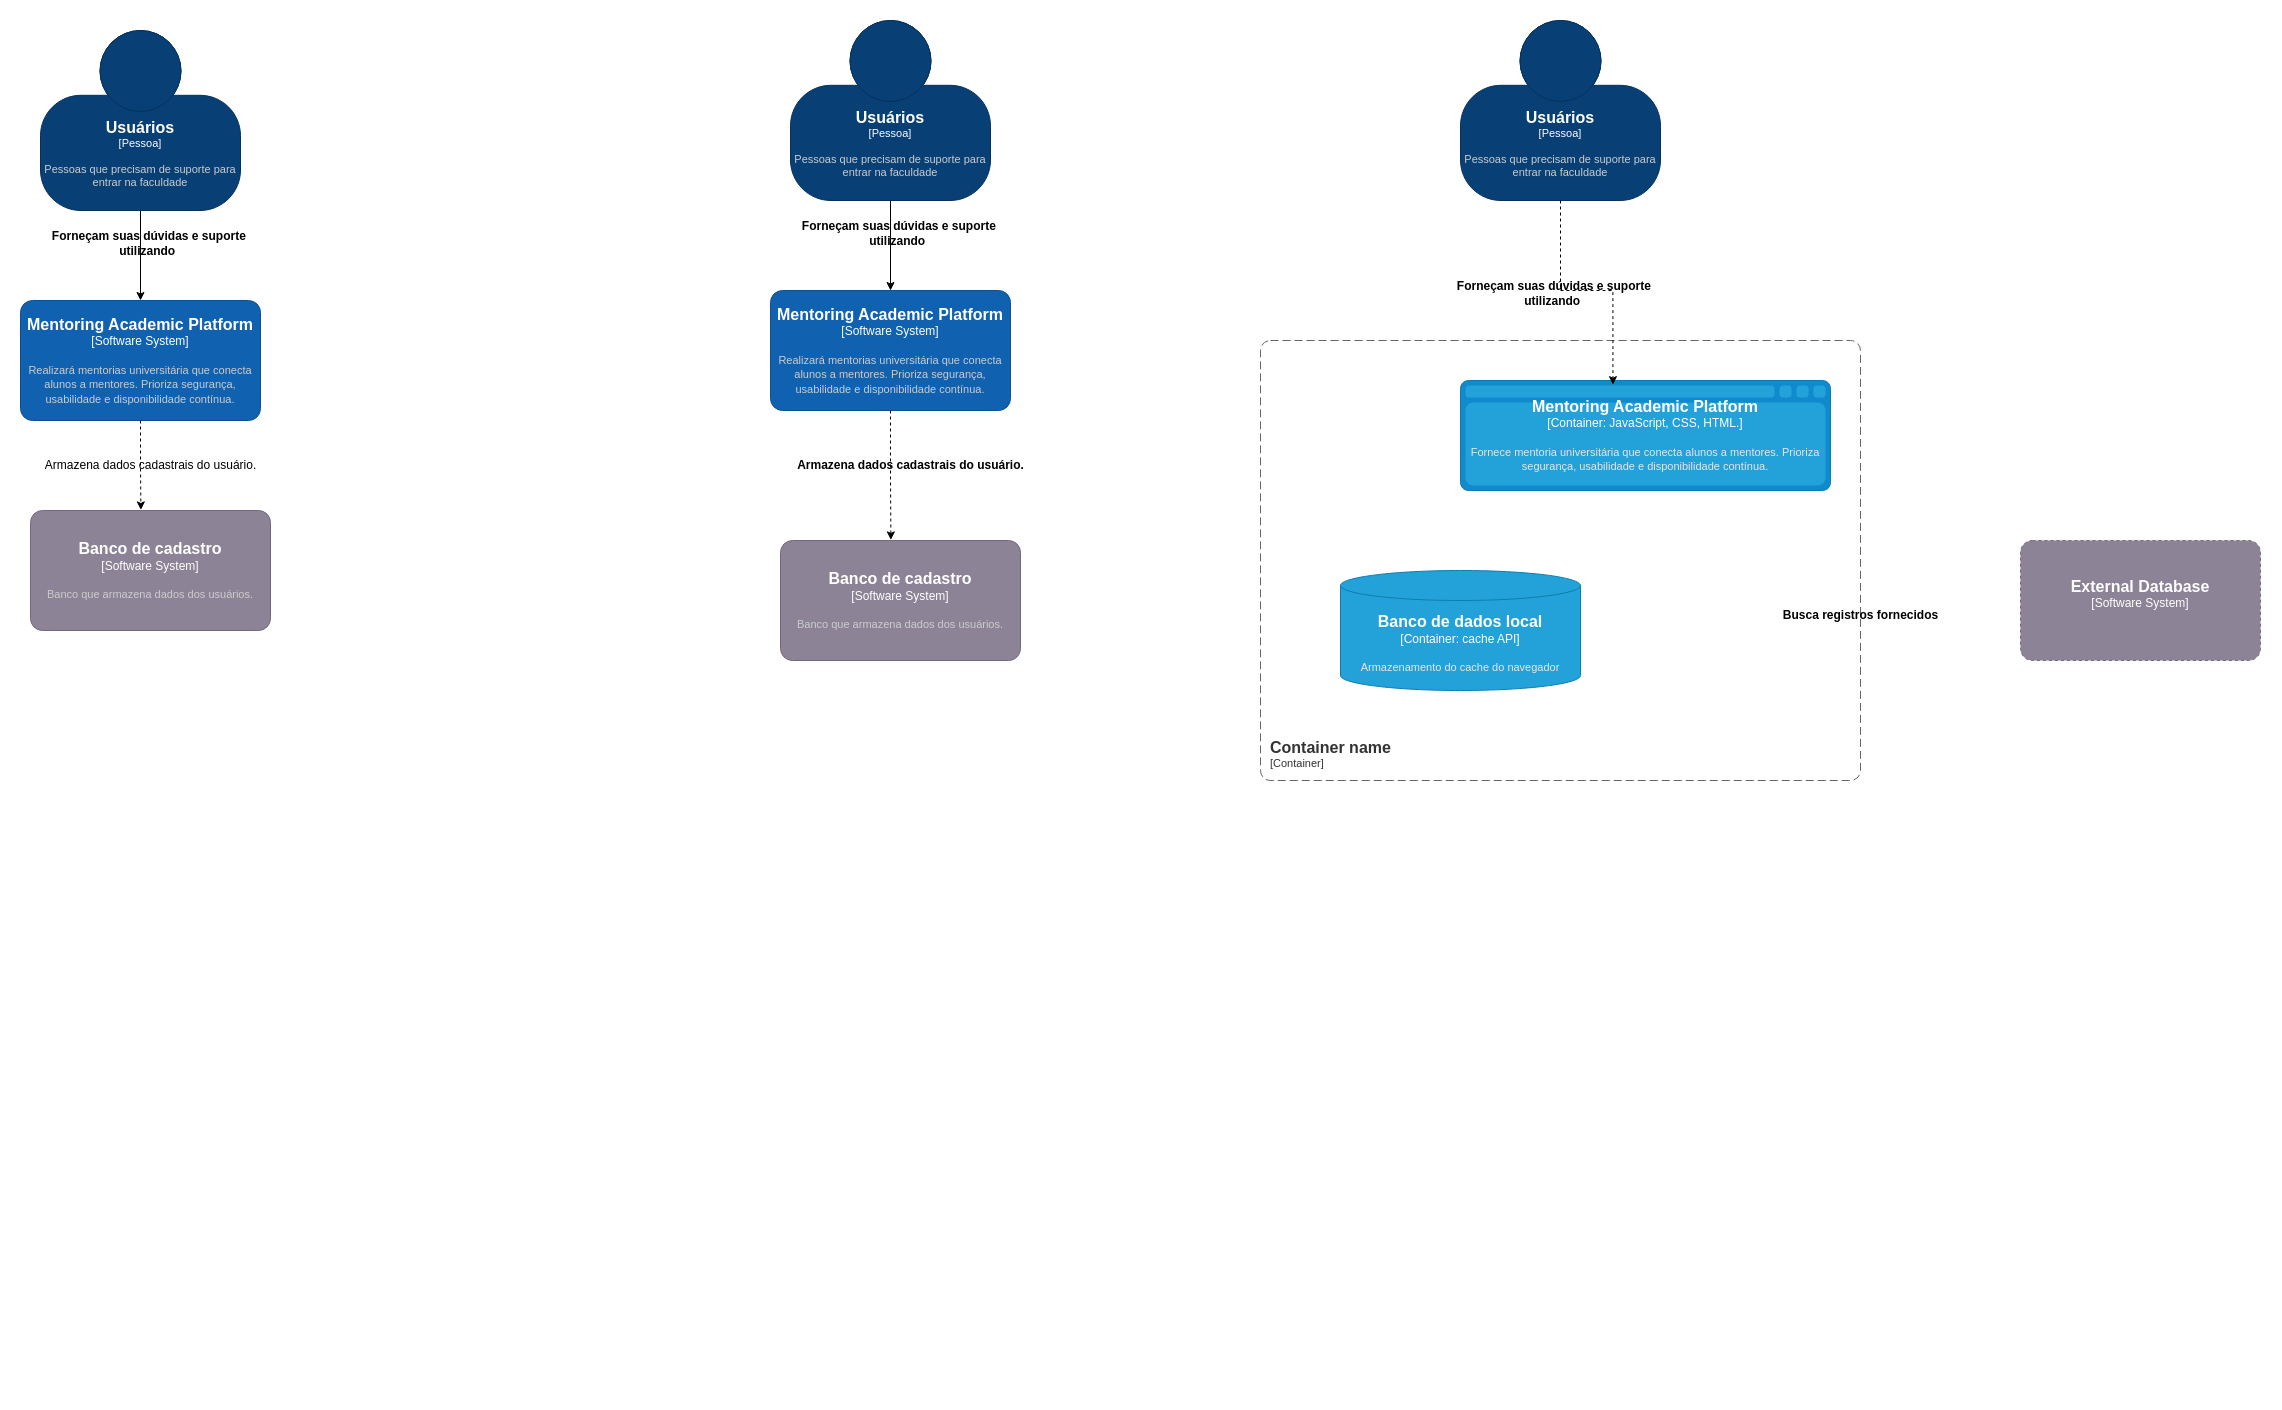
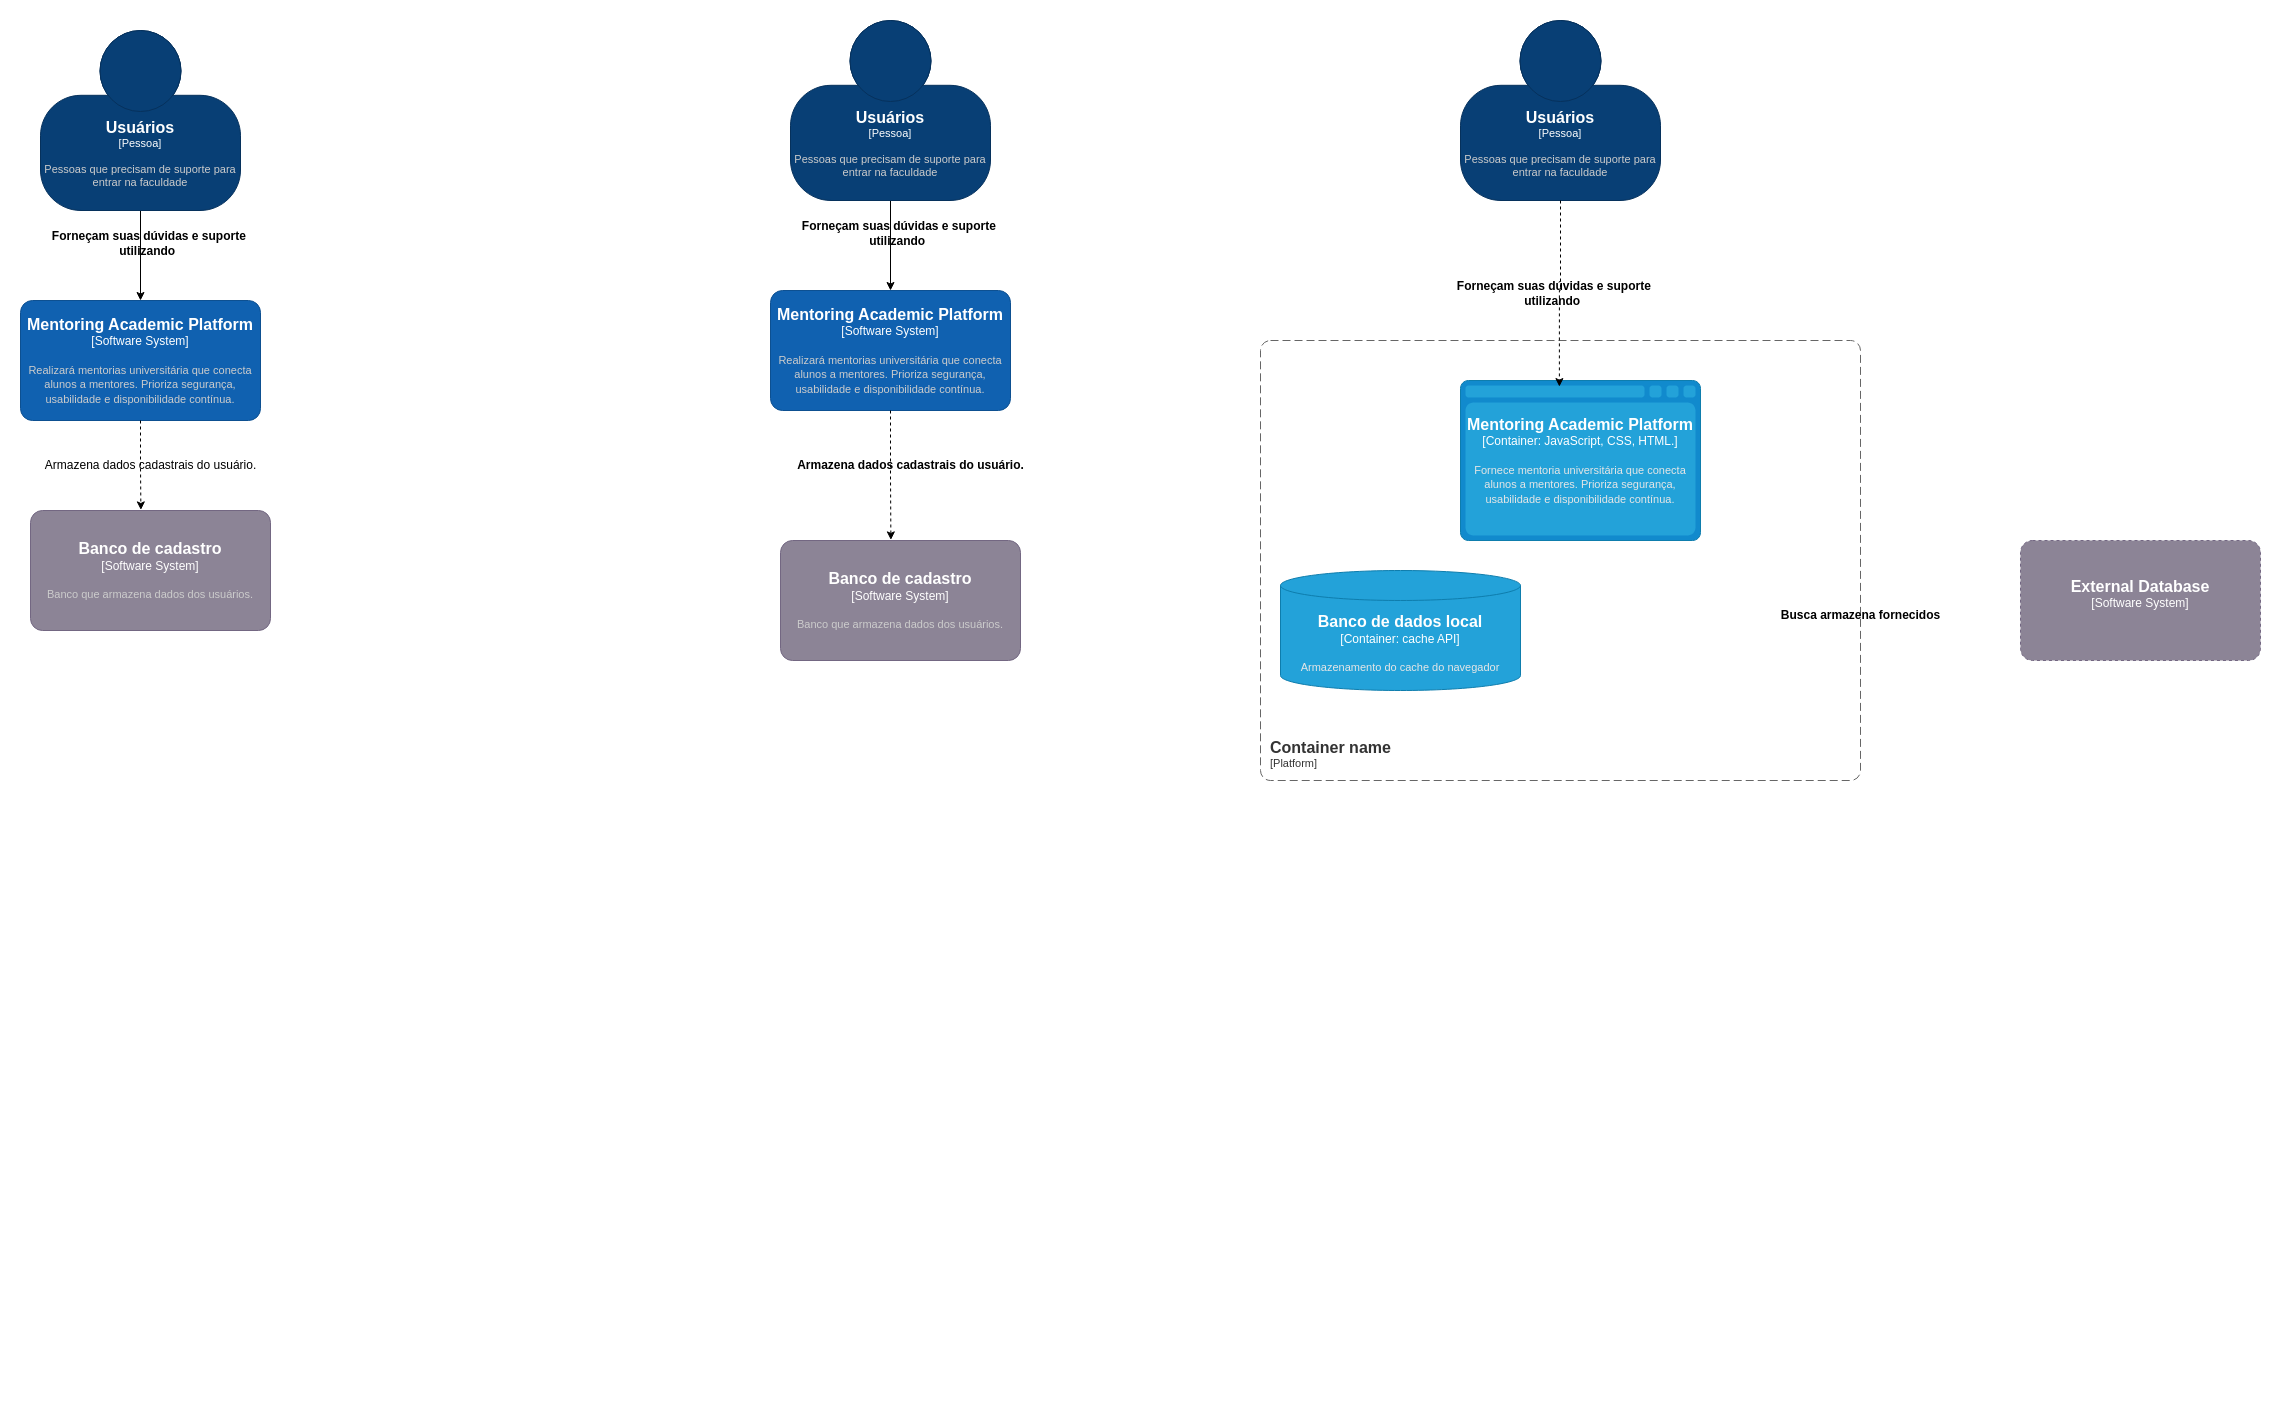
node "Mentoring Academic Platform [Container: JavaScript, CSS, HTML.] Fornece mentoria universitária que conecta alunos a mentores. Prioriza segurança, usabilidade e disponibilidade contínua.": size 370x110 -> 240x160
node "Busca registros fornecidos": label "Busca registros fornecidos" -> "Busca armazena fornecidos"
node "Banco de dados local [Container: cache API] Armazenamento do cache do navegador": moved (1461, 631) -> (1401, 631)
node "Container name [Container]": label "Container name [Container]" -> "Container name [Platform]"
